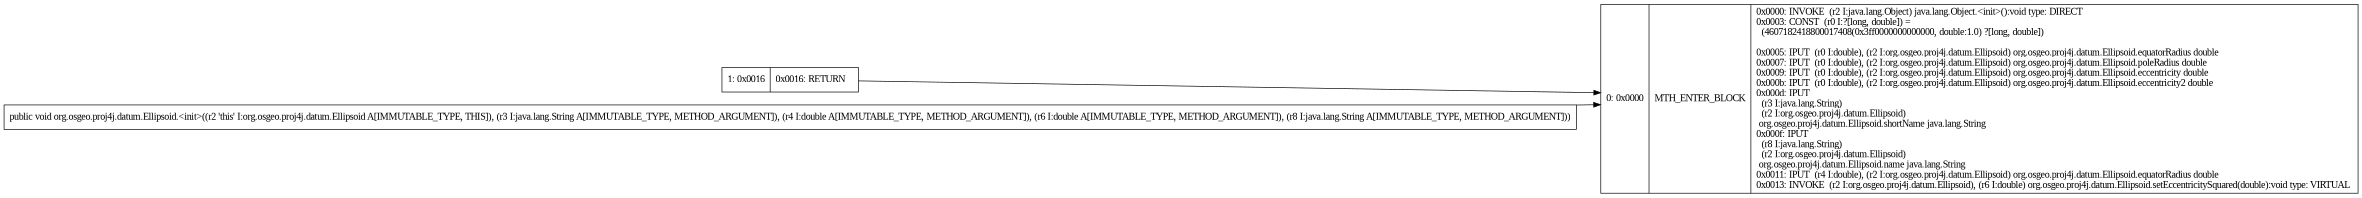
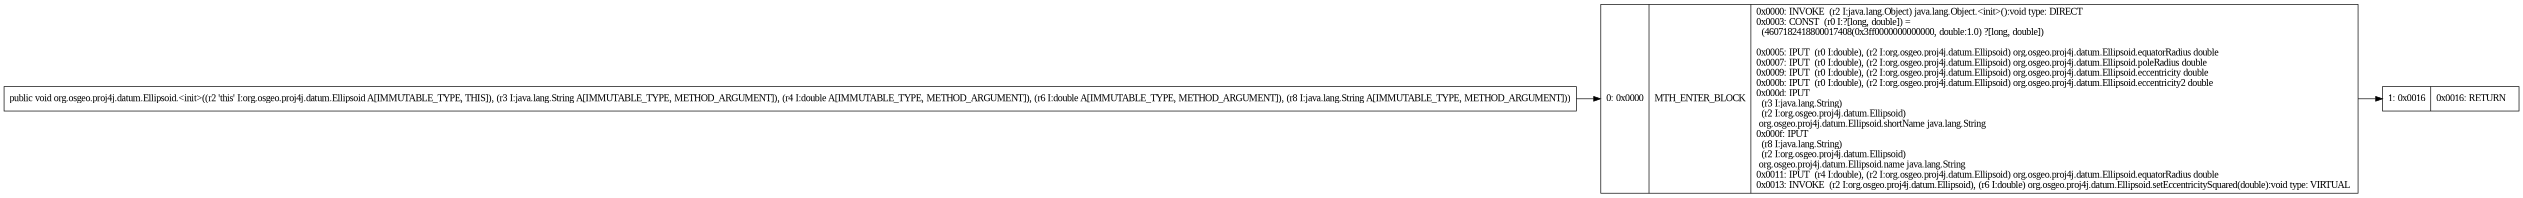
edge "1: 0x0016" -> "0: 0x0000": reversed
